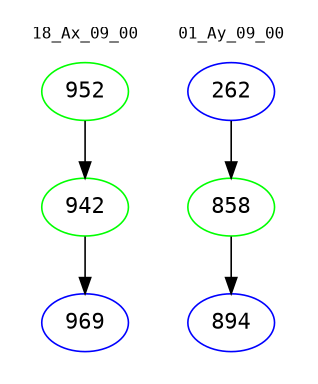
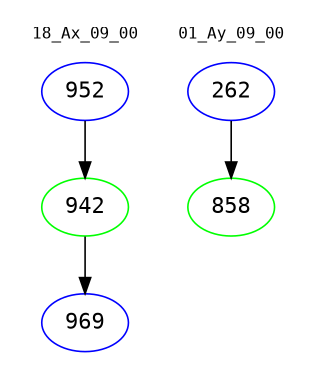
node "952": color green -> blue
node "894": removed
